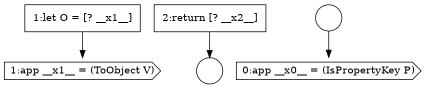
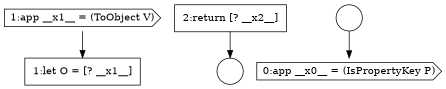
edge "1:let O = [? __x1__]" -> "1:app __x1__ = (ToObject V)": reversed
